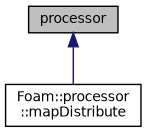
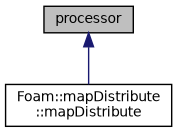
node "Foam::processor ::mapDistribute": label "Foam::processor ::mapDistribute" -> "Foam::mapDistribute ::mapDistribute"
